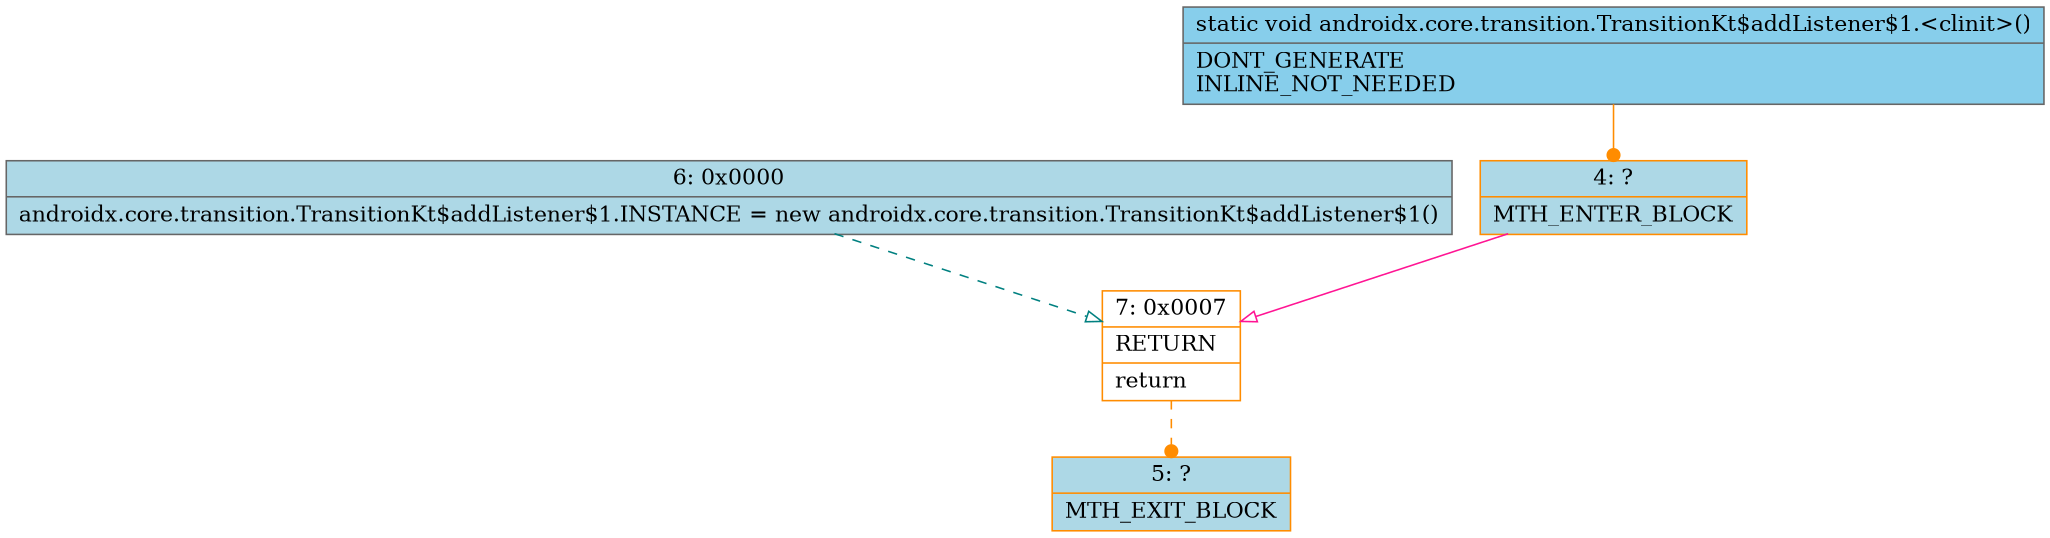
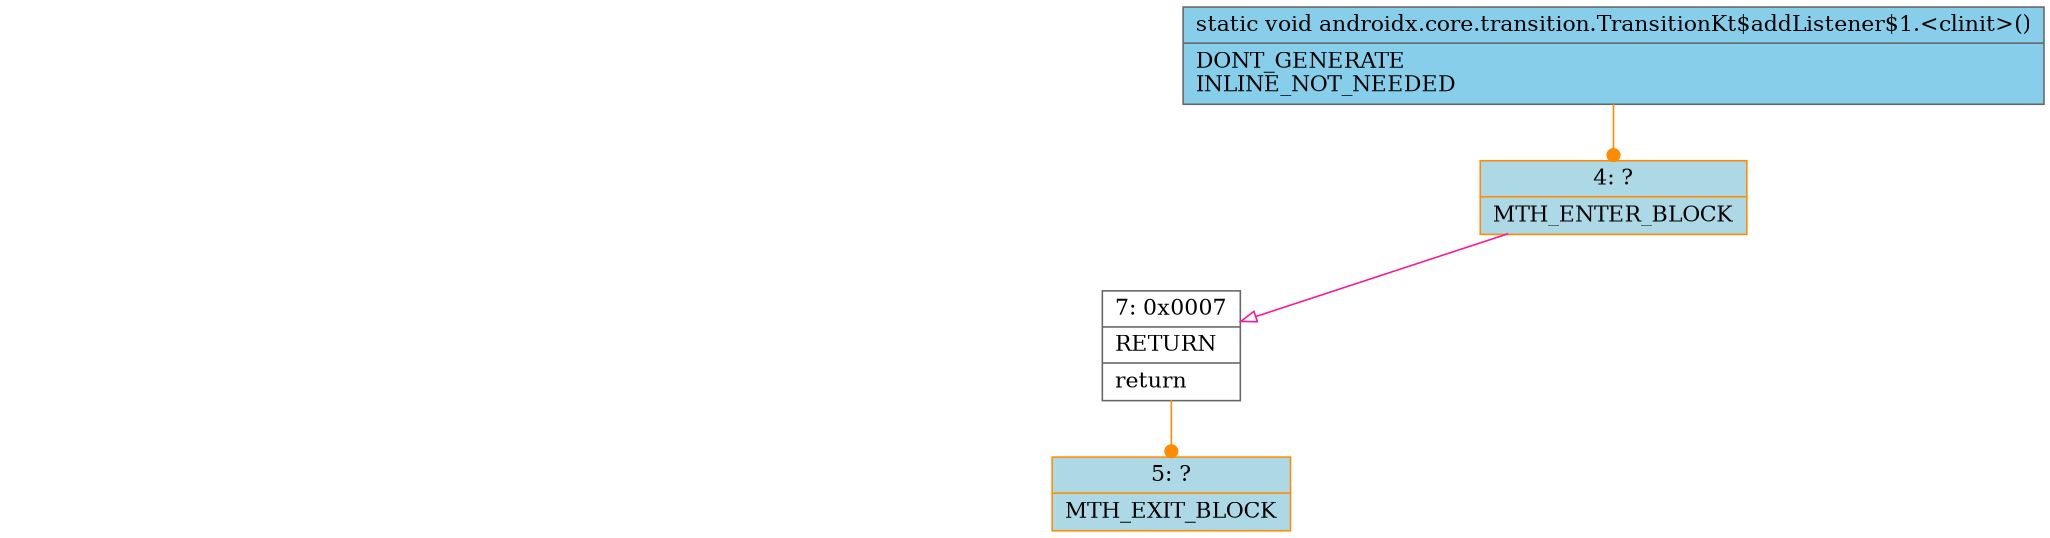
node "6: 0x0000": removed
node "7: 0x0007": color darkorange -> gray40
edge "7: 0x0007" -> "5: ?": style dashed -> solid
